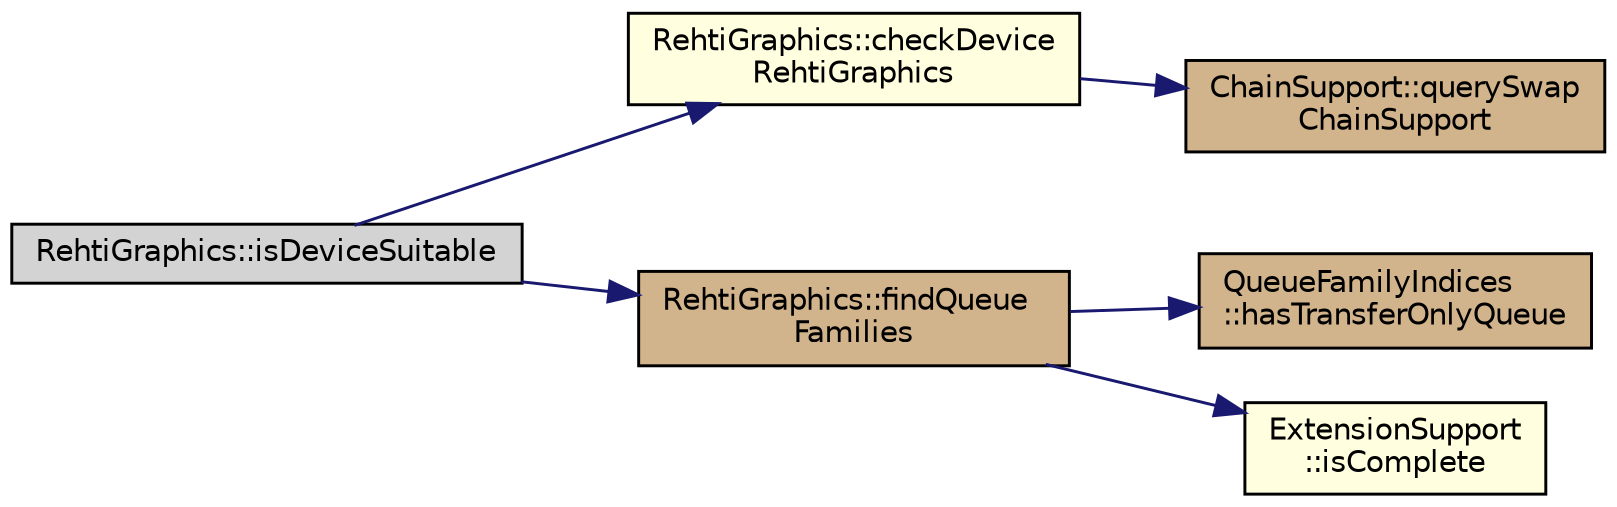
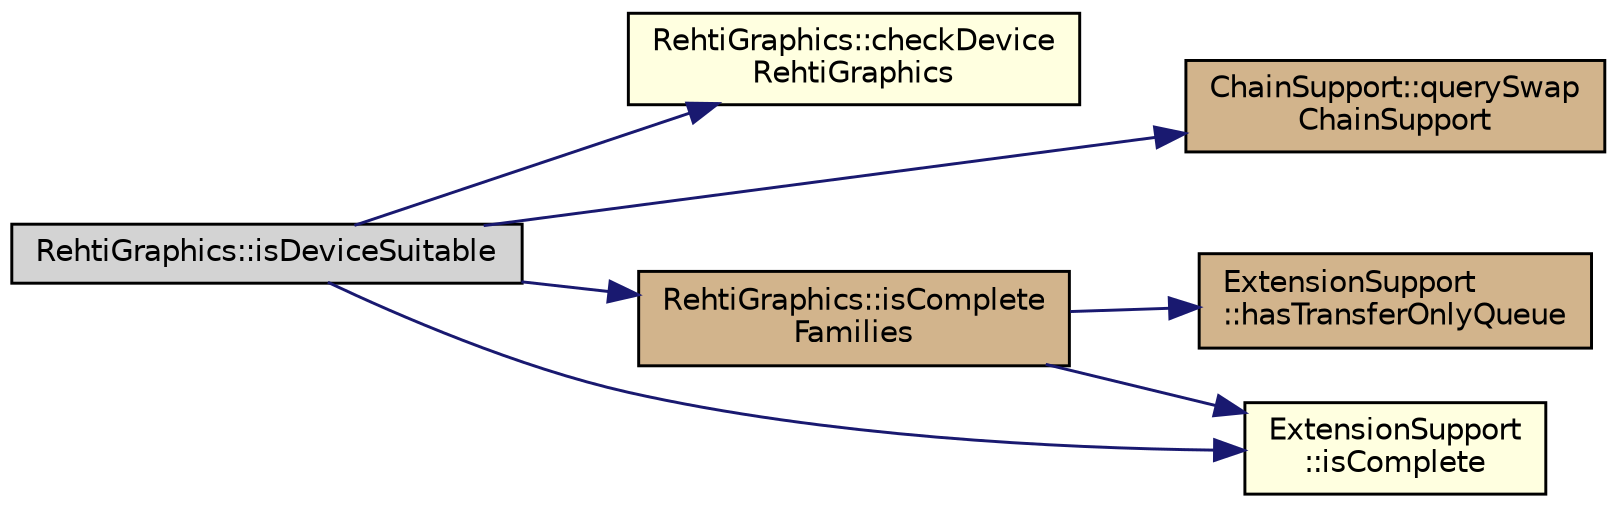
edge "RehtiGraphics::checkDevice RehtiGraphics" -> "ChainSupport::querySwap ChainSupport": now "RehtiGraphics::isDeviceSuitable" -> "ChainSupport::querySwap ChainSupport"
node "QueueFamilyIndices ::hasTransferOnlyQueue": label "QueueFamilyIndices ::hasTransferOnlyQueue" -> "ExtensionSupport ::hasTransferOnlyQueue"
node "RehtiGraphics::findQueue Families": label "RehtiGraphics::findQueue Families" -> "RehtiGraphics::isComplete Families"
edge "RehtiGraphics::isDeviceSuitable" -> "ExtensionSupport ::isComplete": added
